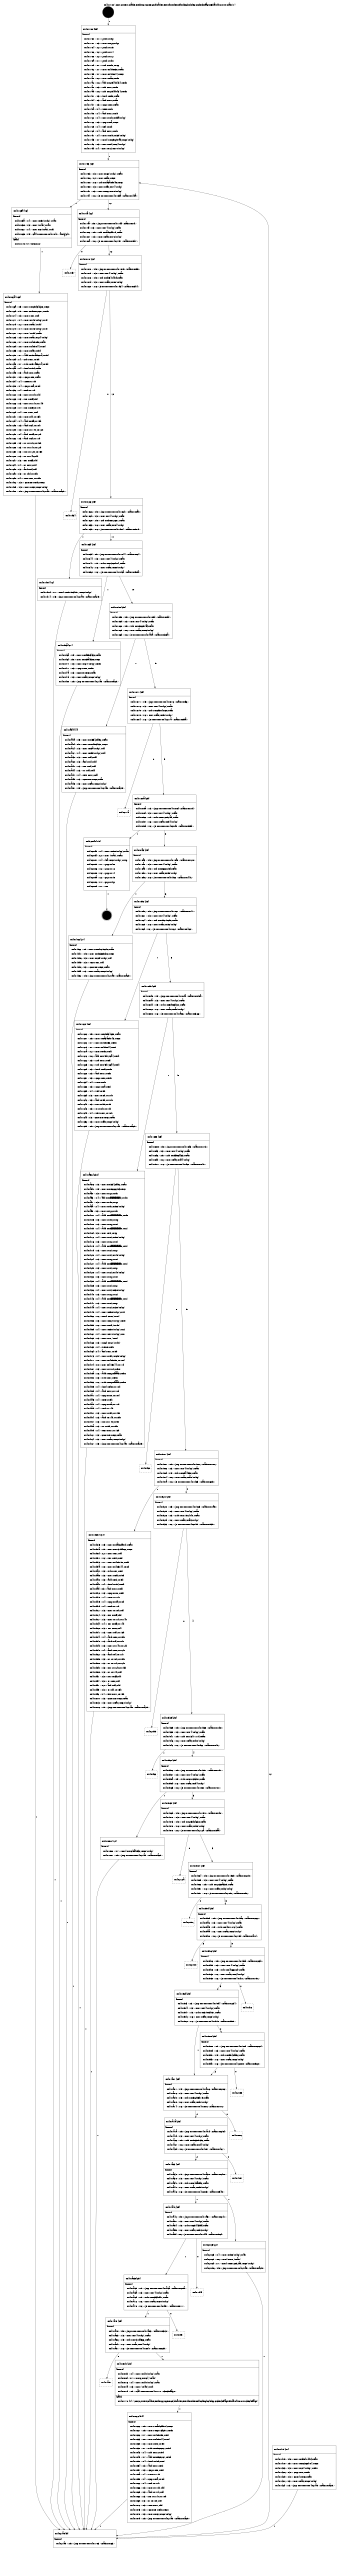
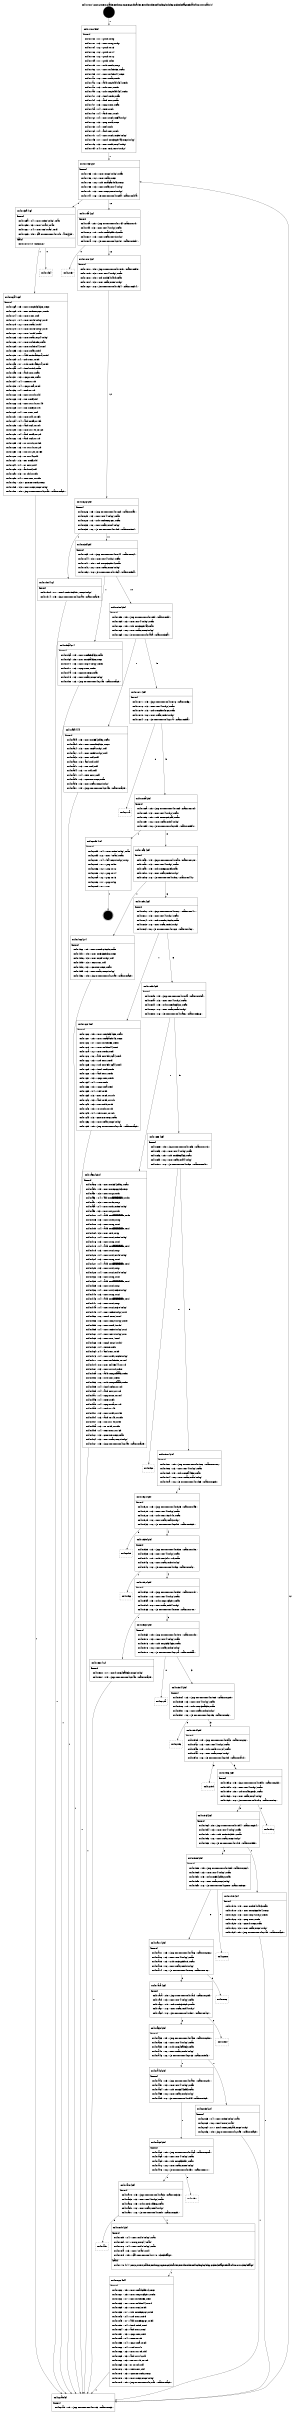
edge "0x401810 [22]" -> "0x401d34": now "0x401c5a [16]" -> "0x401d34"
node "0x401d85 [134]": removed
edge "0x4019cf [25]" -> "0x401a01 [25]": now "0x4019cf [25]" -> "0x401d19 [27]"
node "0x401d4f": removed
